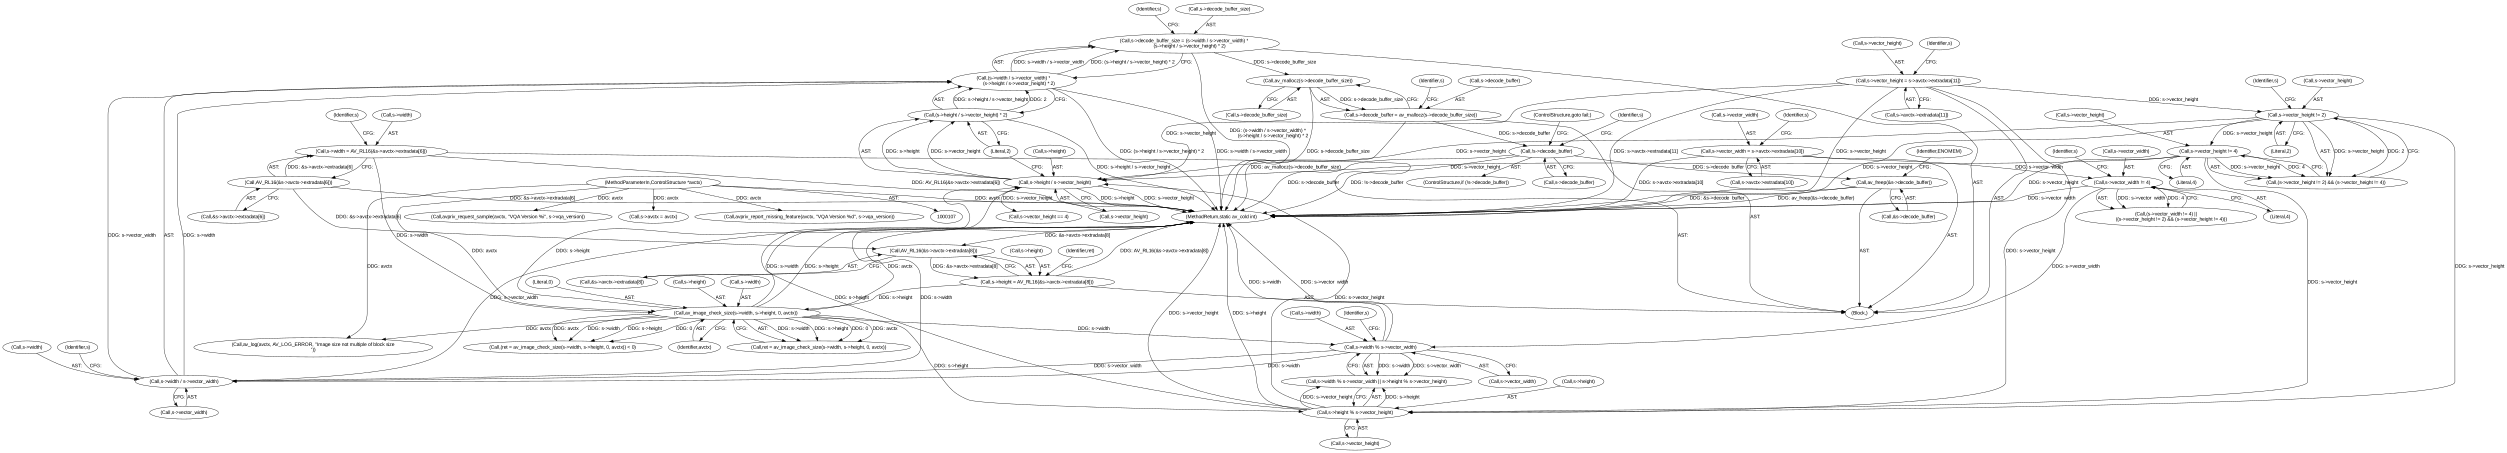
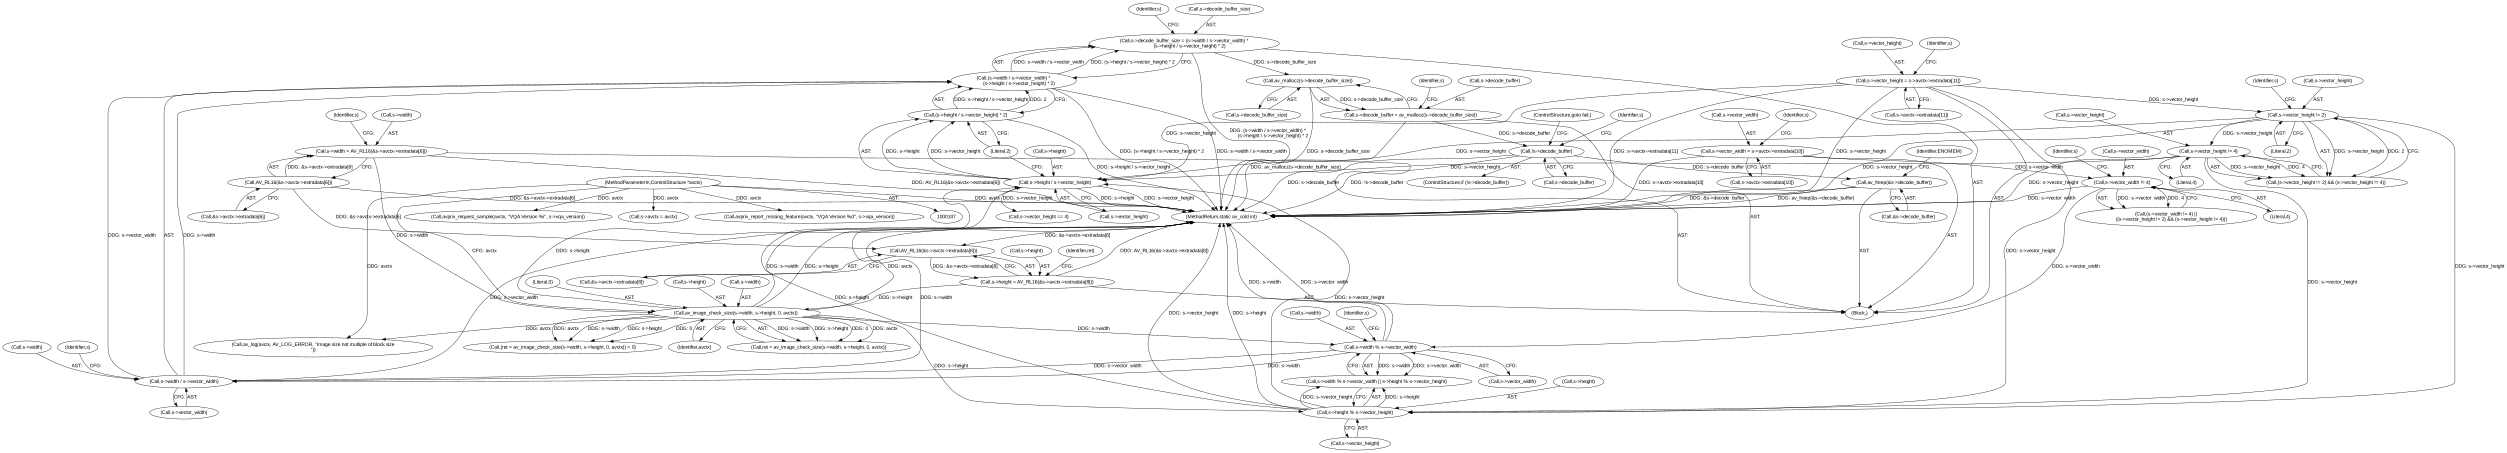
edge "(MethodParameterIn,ControlStructure *avctx)" -> "(Call,av_image_check_size(s->width, s->height, 0, avctx))": label "DDG: avctx" -> "CFG: avctx"
